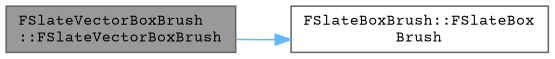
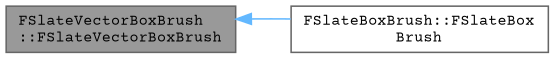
edge "FSlateVectorBoxBrush ::FSlateVectorBoxBrush" -> "FSlateBoxBrush::FSlateBox Brush": reversed
